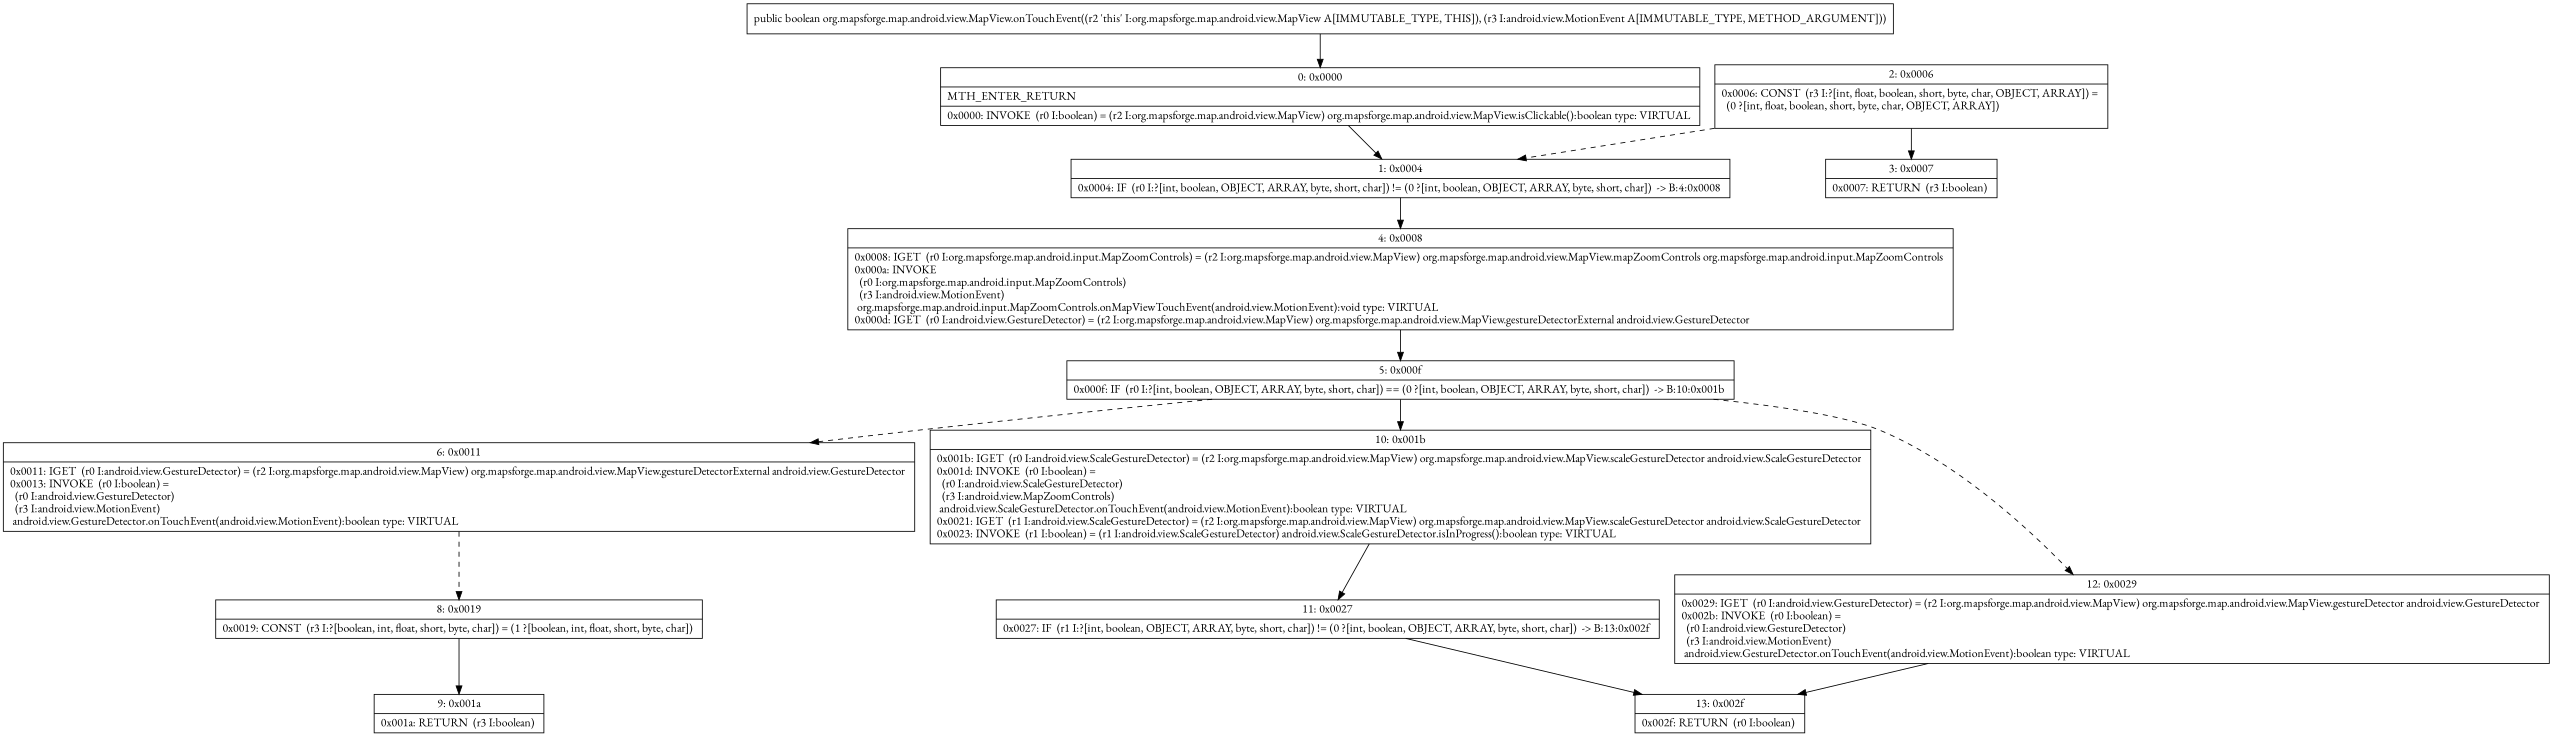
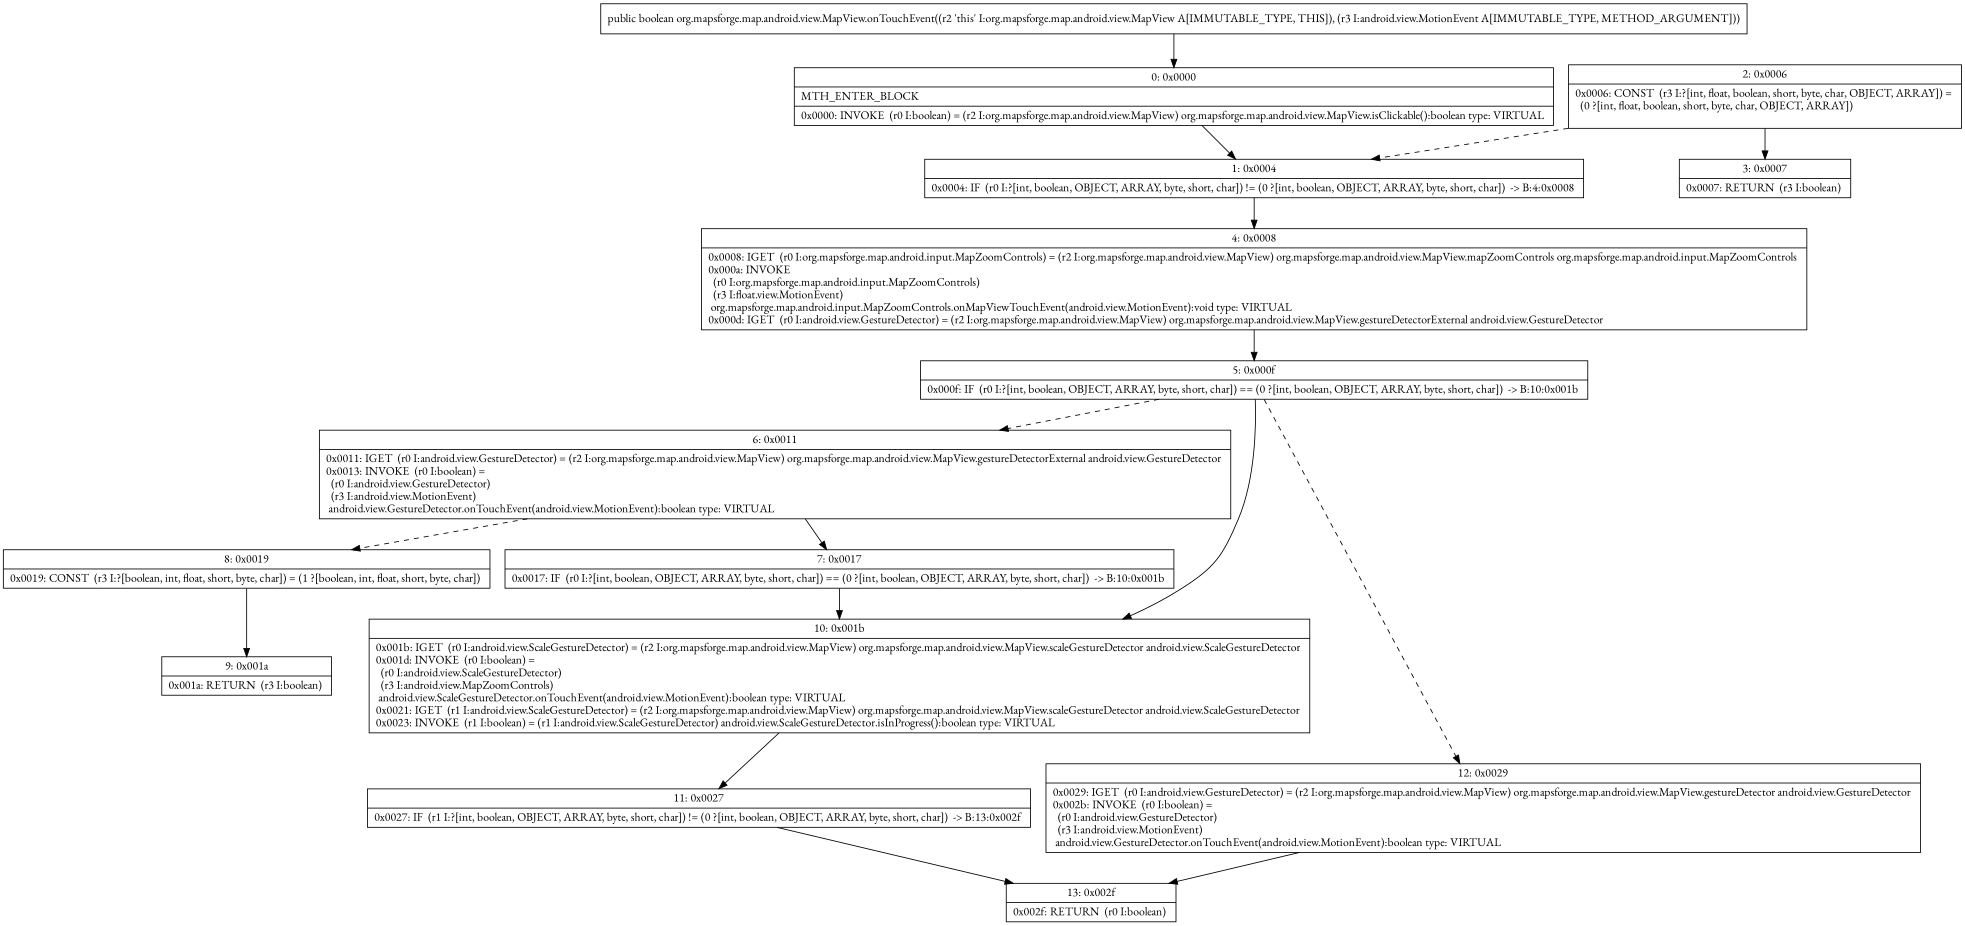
node "0: 0x0000": text "MTH_ENTER_RETURN" -> "MTH_ENTER_BLOCK"
node "4: 0x0008": text "(r3 I:android.view.MotionEvent)" -> "(r3 I:float.view.MotionEvent)"
node "7: 0x0017": added
